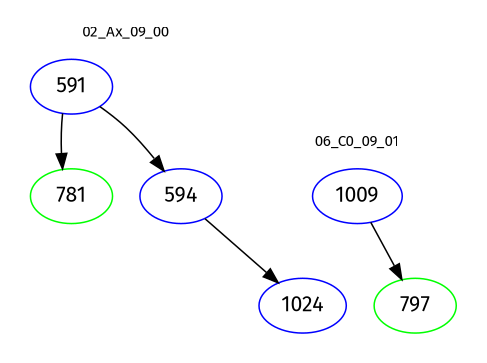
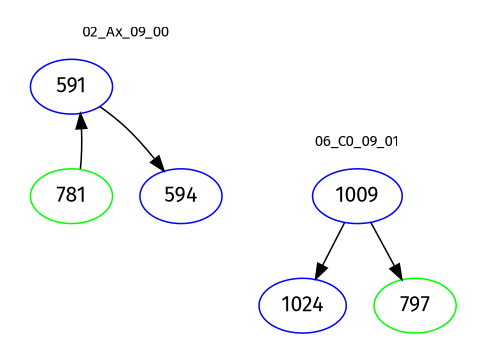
edge "591" -> "781": reversed
edge "594" -> "1024": now "1009" -> "1024"
